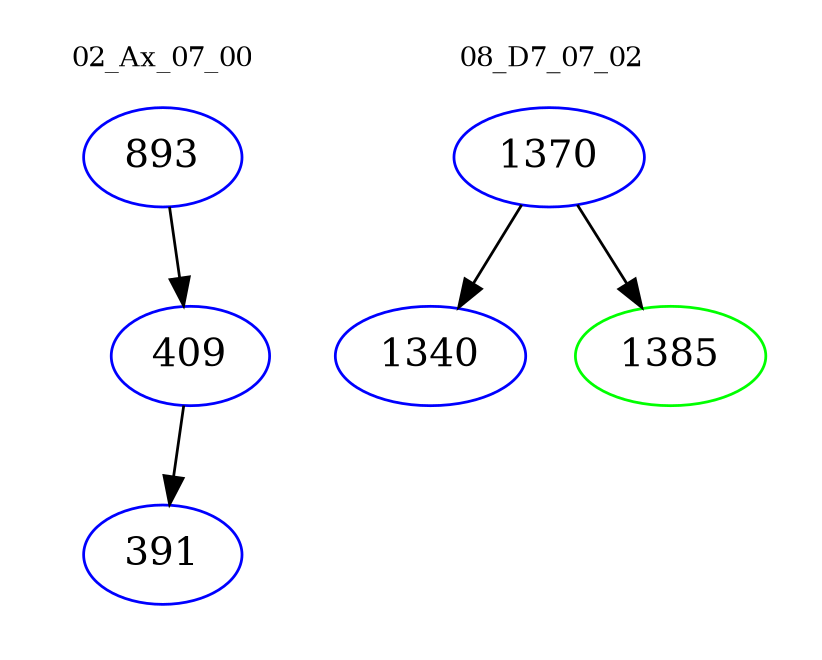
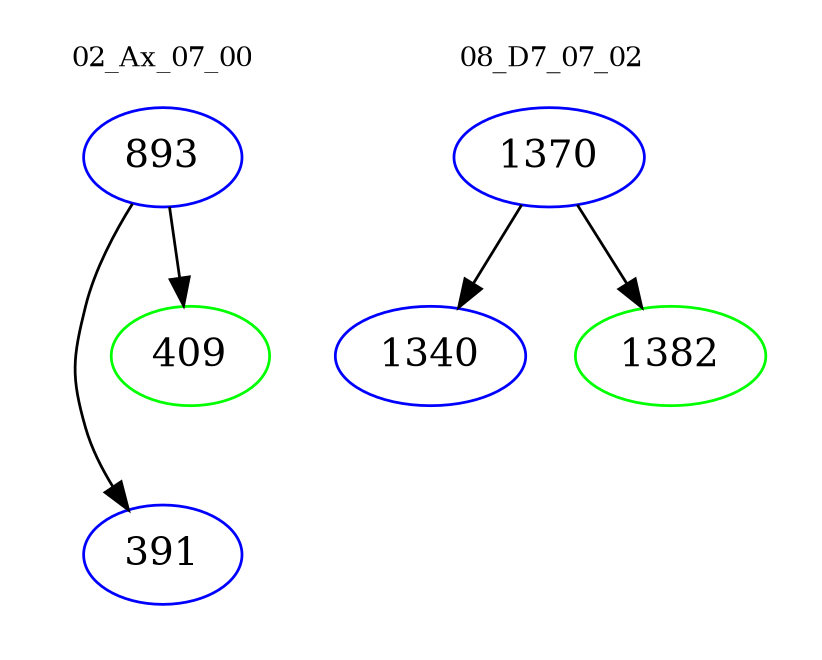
node "409": color blue -> green
node "1385": label "1385" -> "1382"
edge "409" -> "391": now "893" -> "391"
